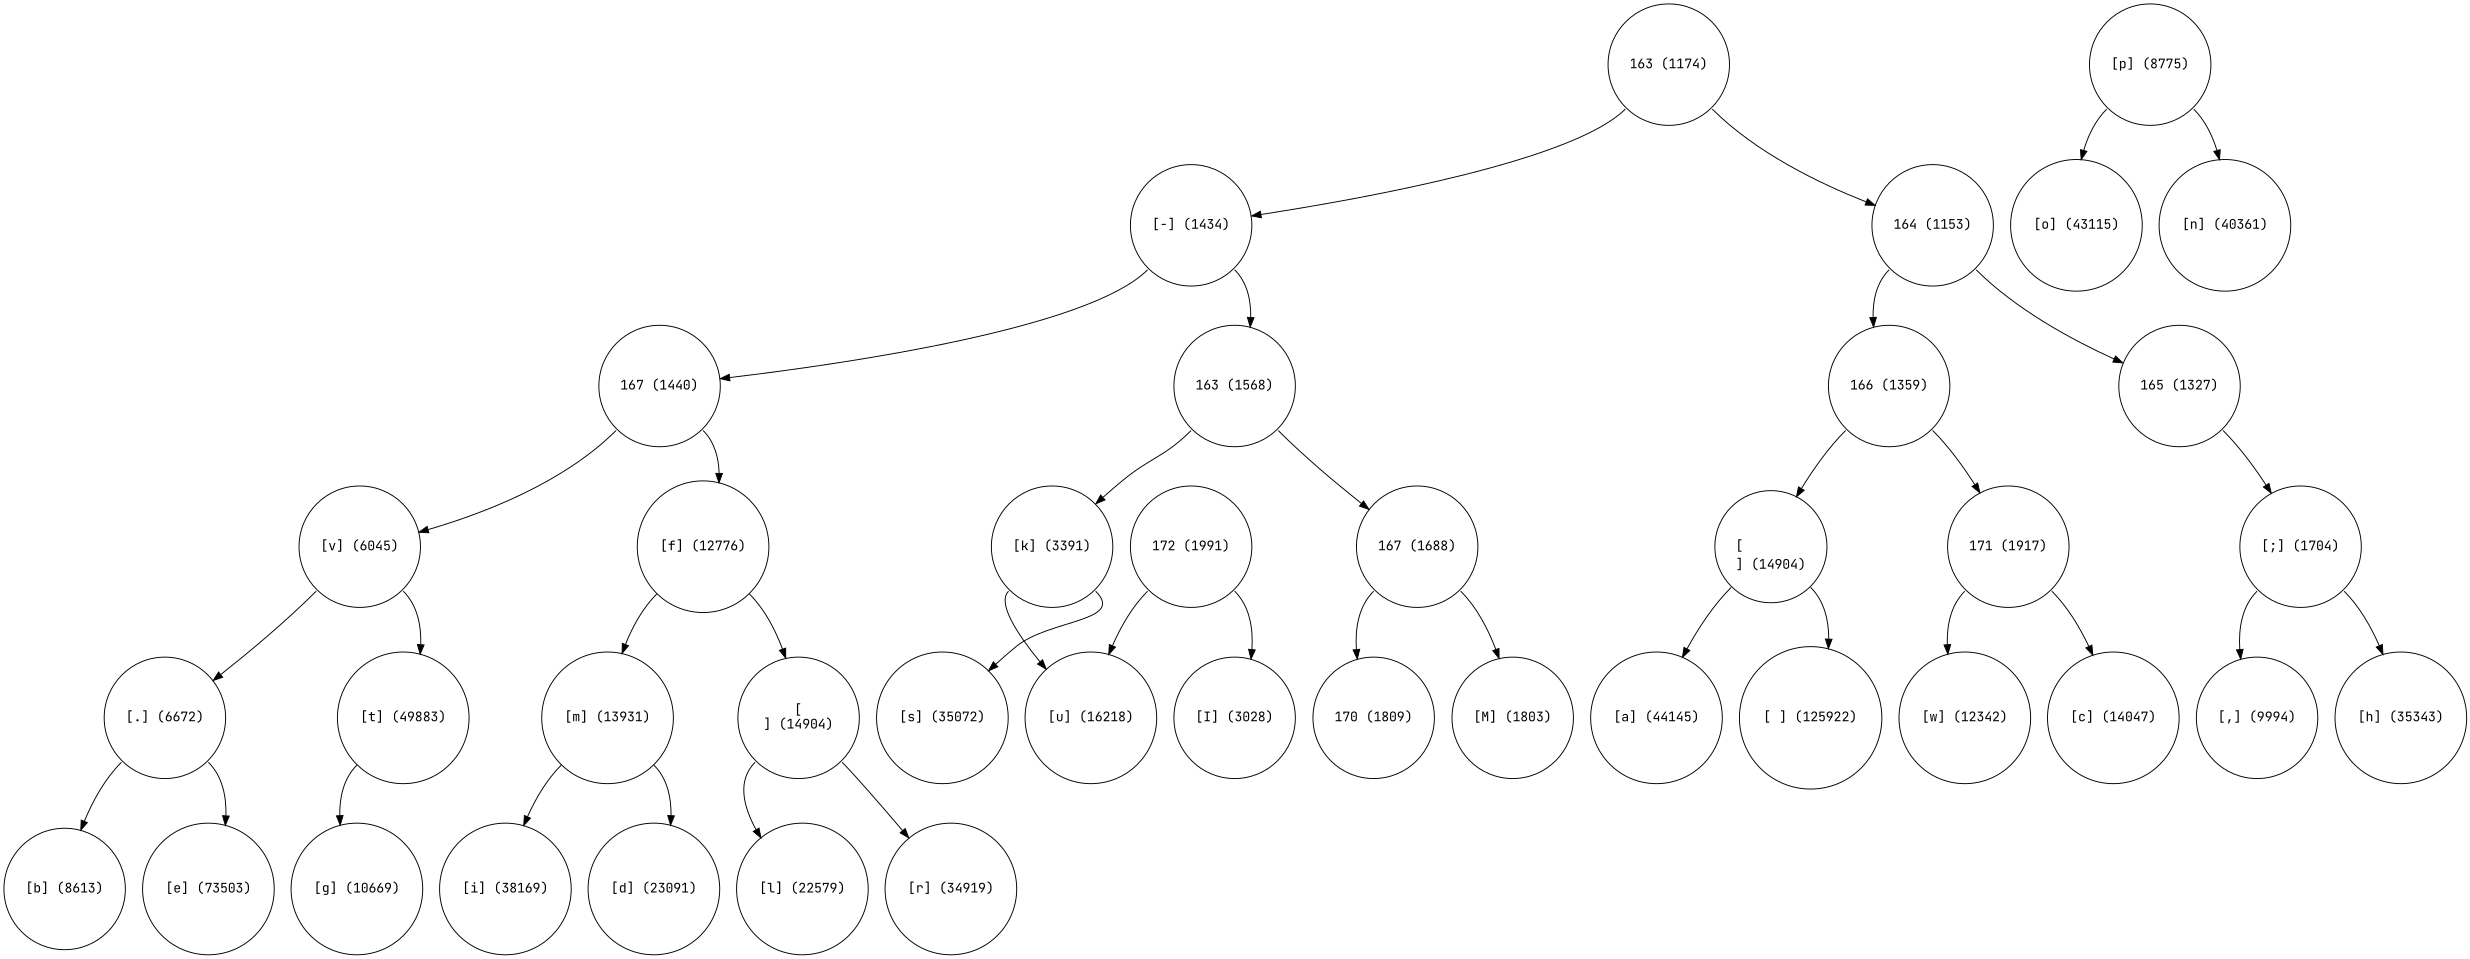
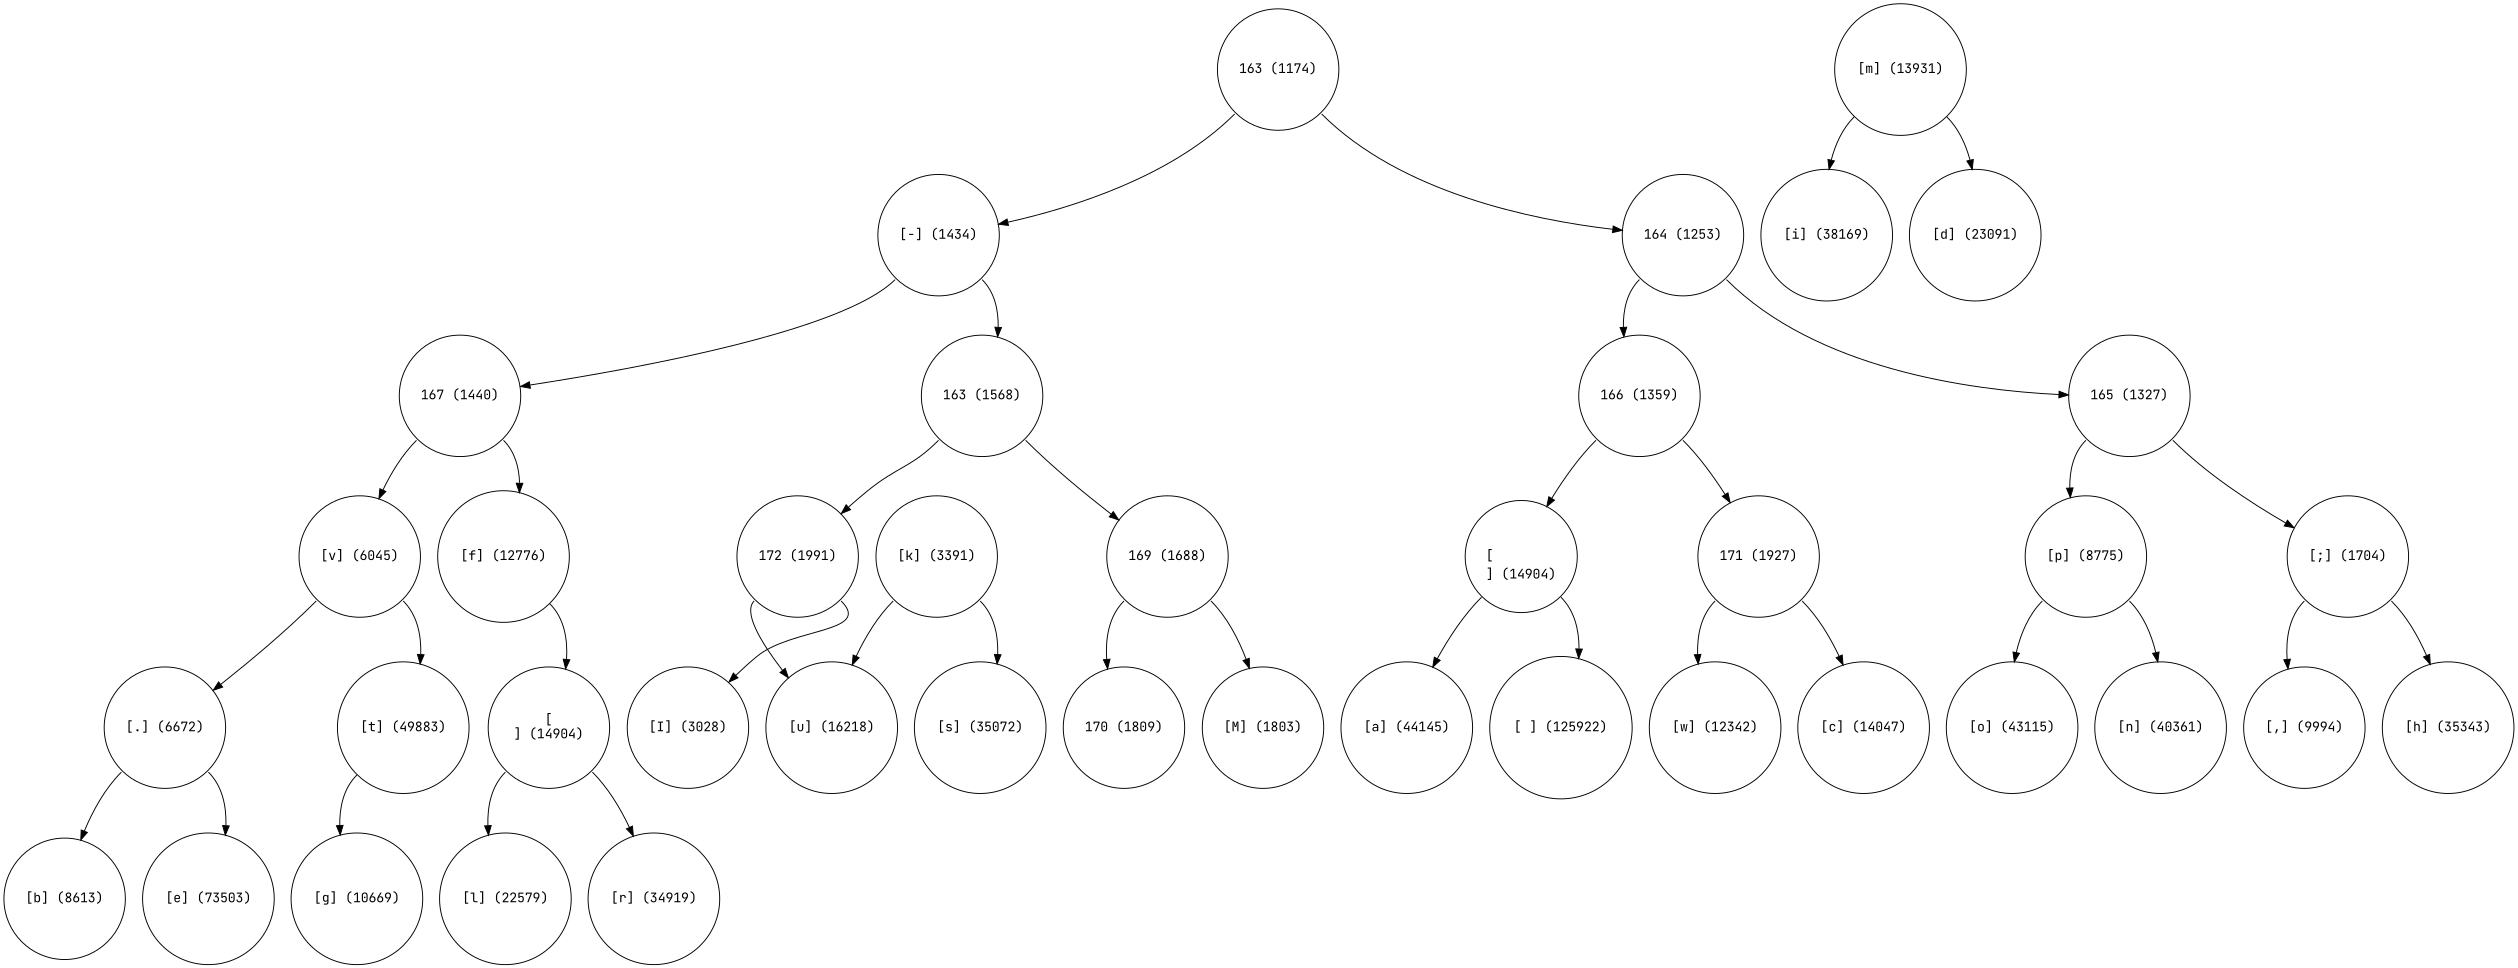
node "164 (1153)": label "164 (1153)" -> "164 (1253)"
edge "165 (1327)" -> "[p] (8775)": added
edge "163 (1568)" -> "[k] (3391)": now "163 (1568)" -> "172 (1991)"
node "167 (1688)": label "167 (1688)" -> "169 (1688)"
node "171 (1917)": label "171 (1917)" -> "171 (1927)"
edge "[f] (12776)" -> "[m] (13931)": removed
